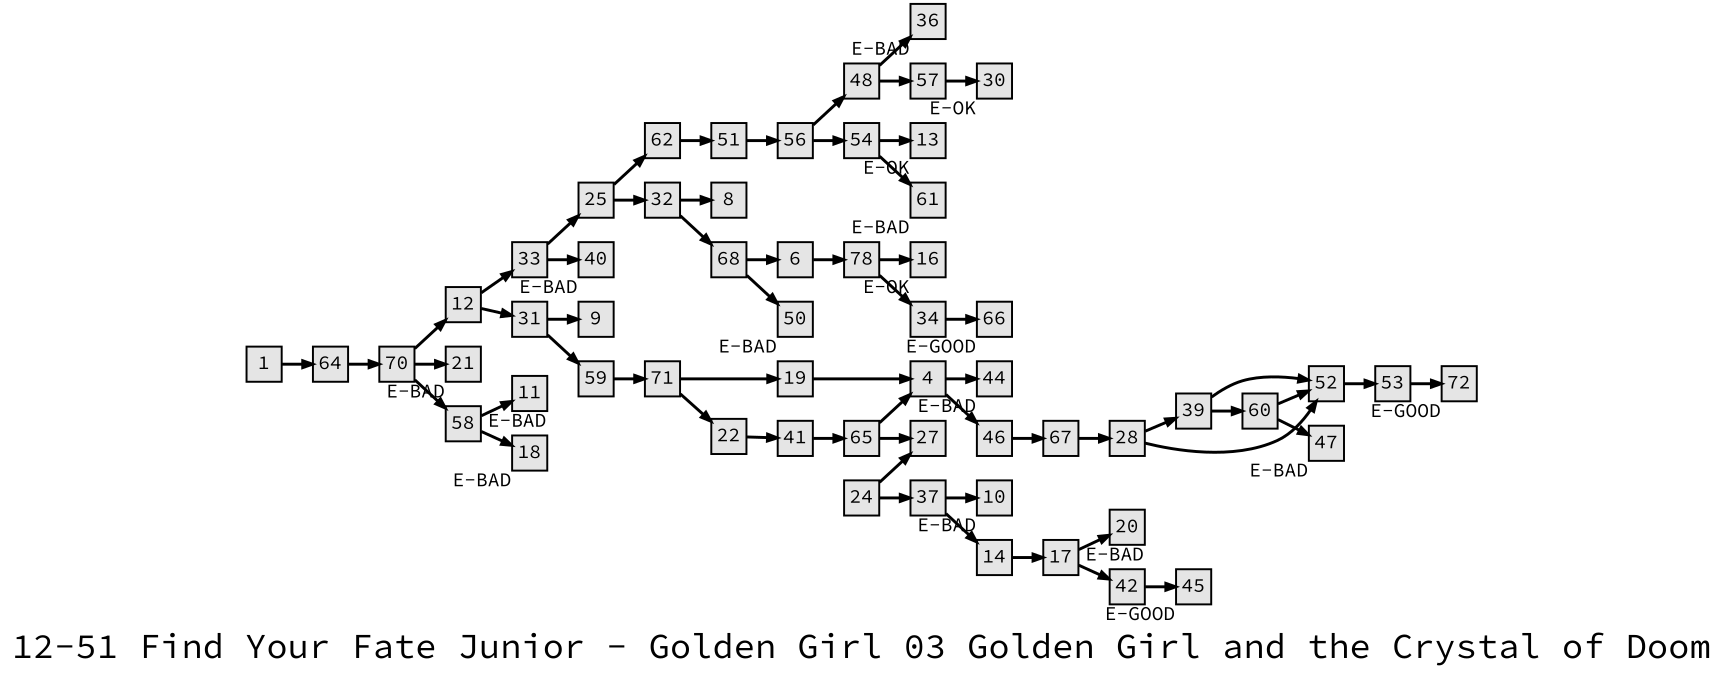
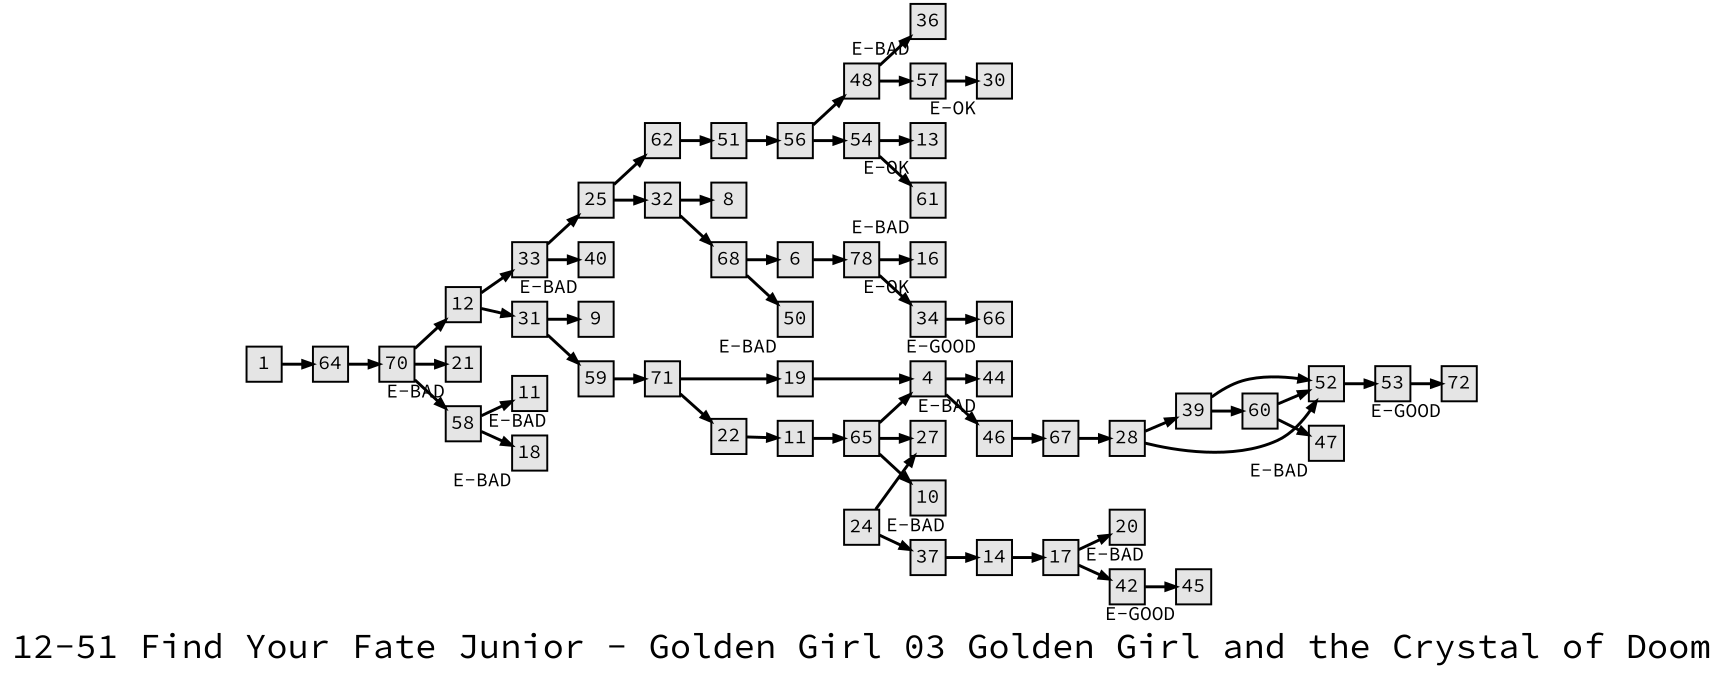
node "41": label "41" -> "11"
edge "37" -> "10 E-BAD": now "65" -> "10 E-BAD"
